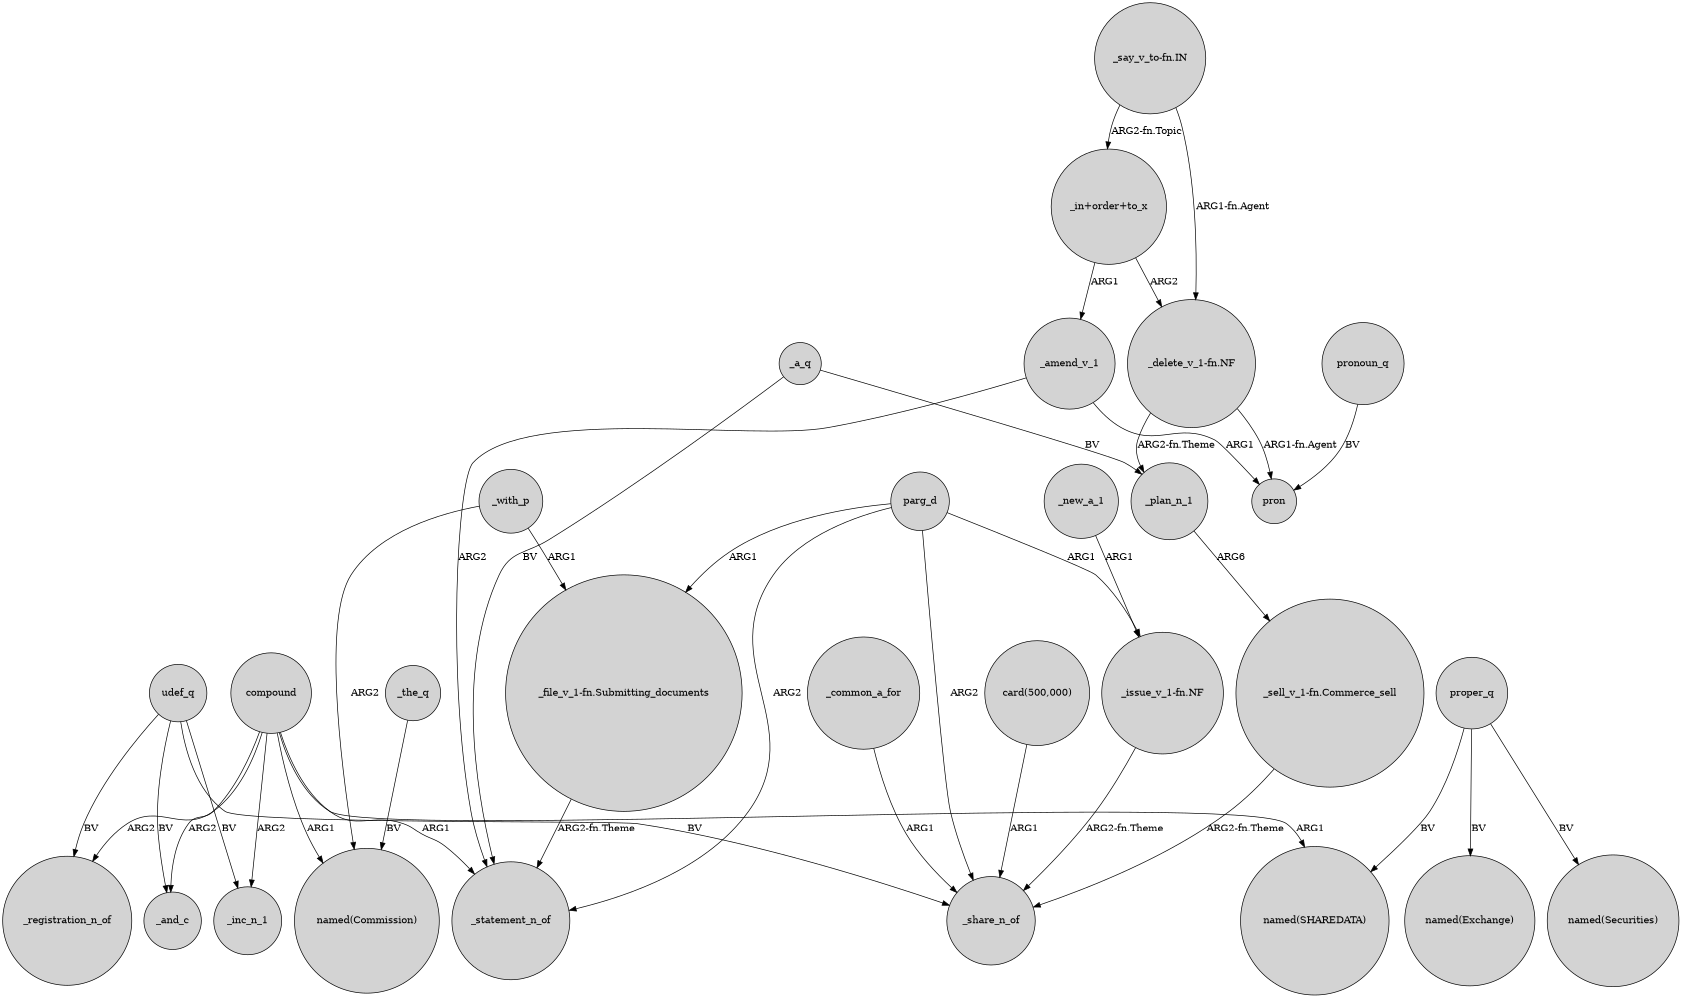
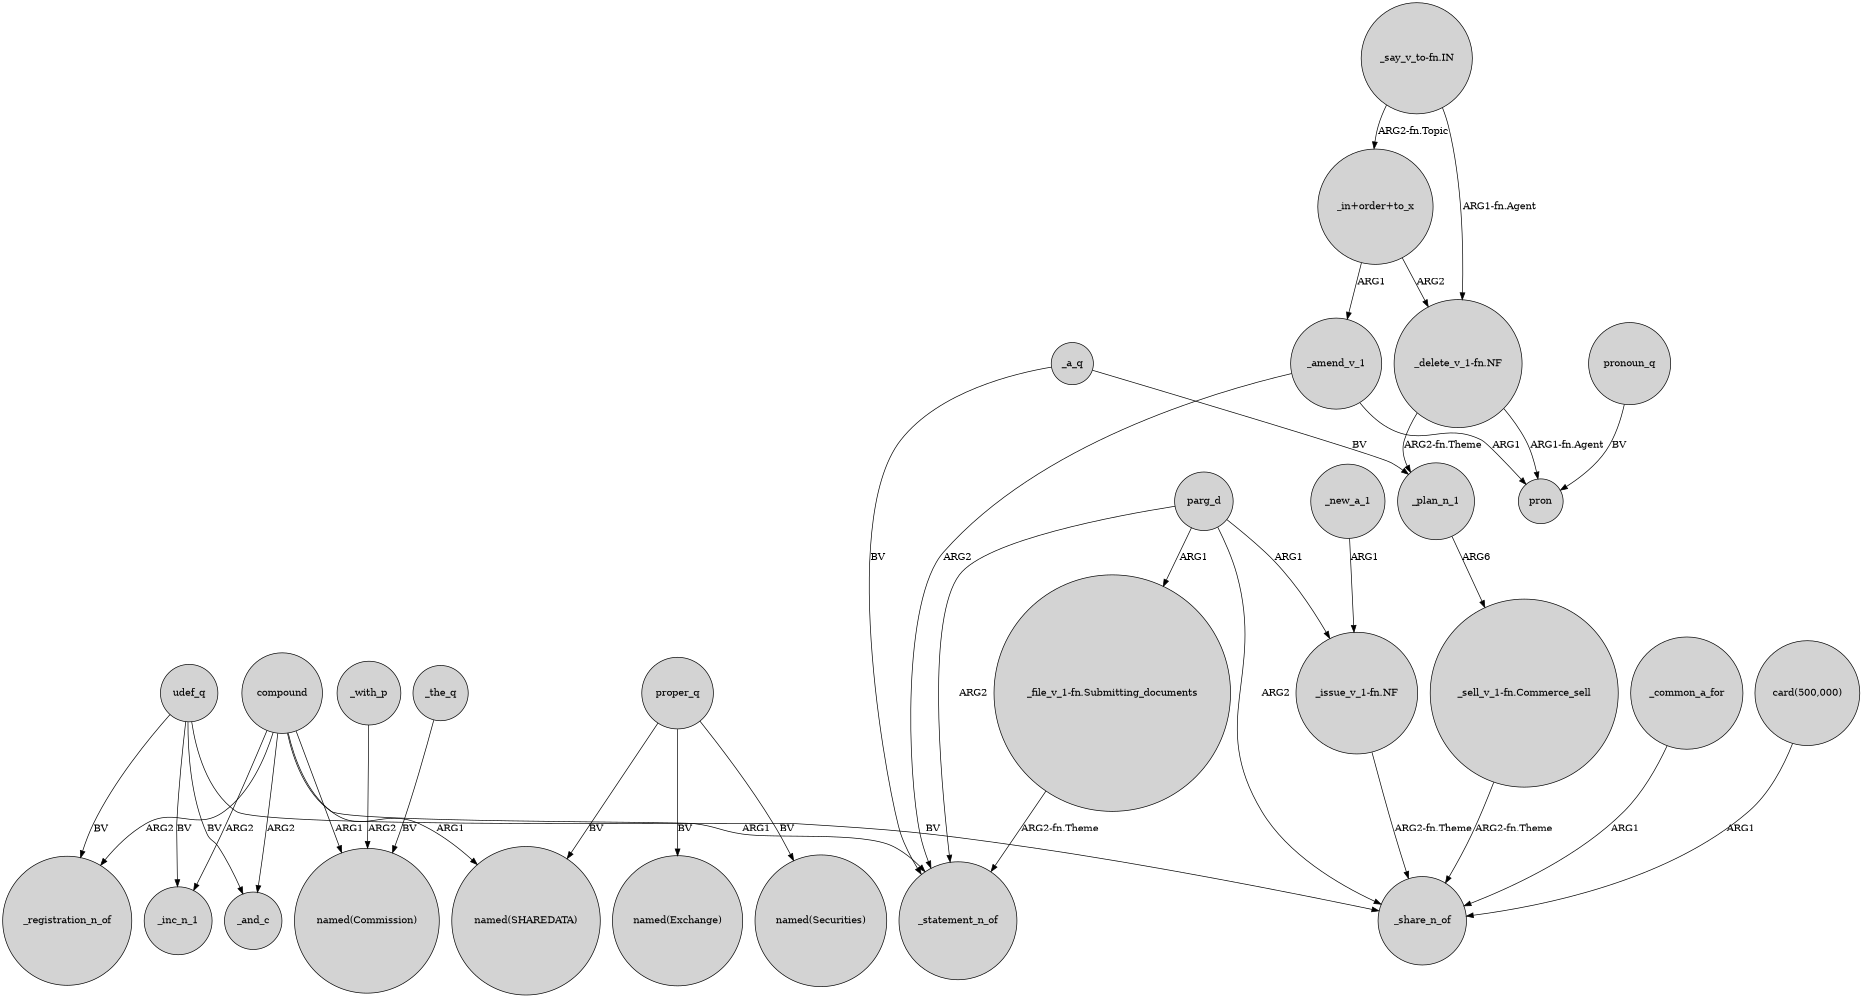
edge "_with_p" -> "_file_v_1-fn.Submitting_documents": removed, label "ARG1"
